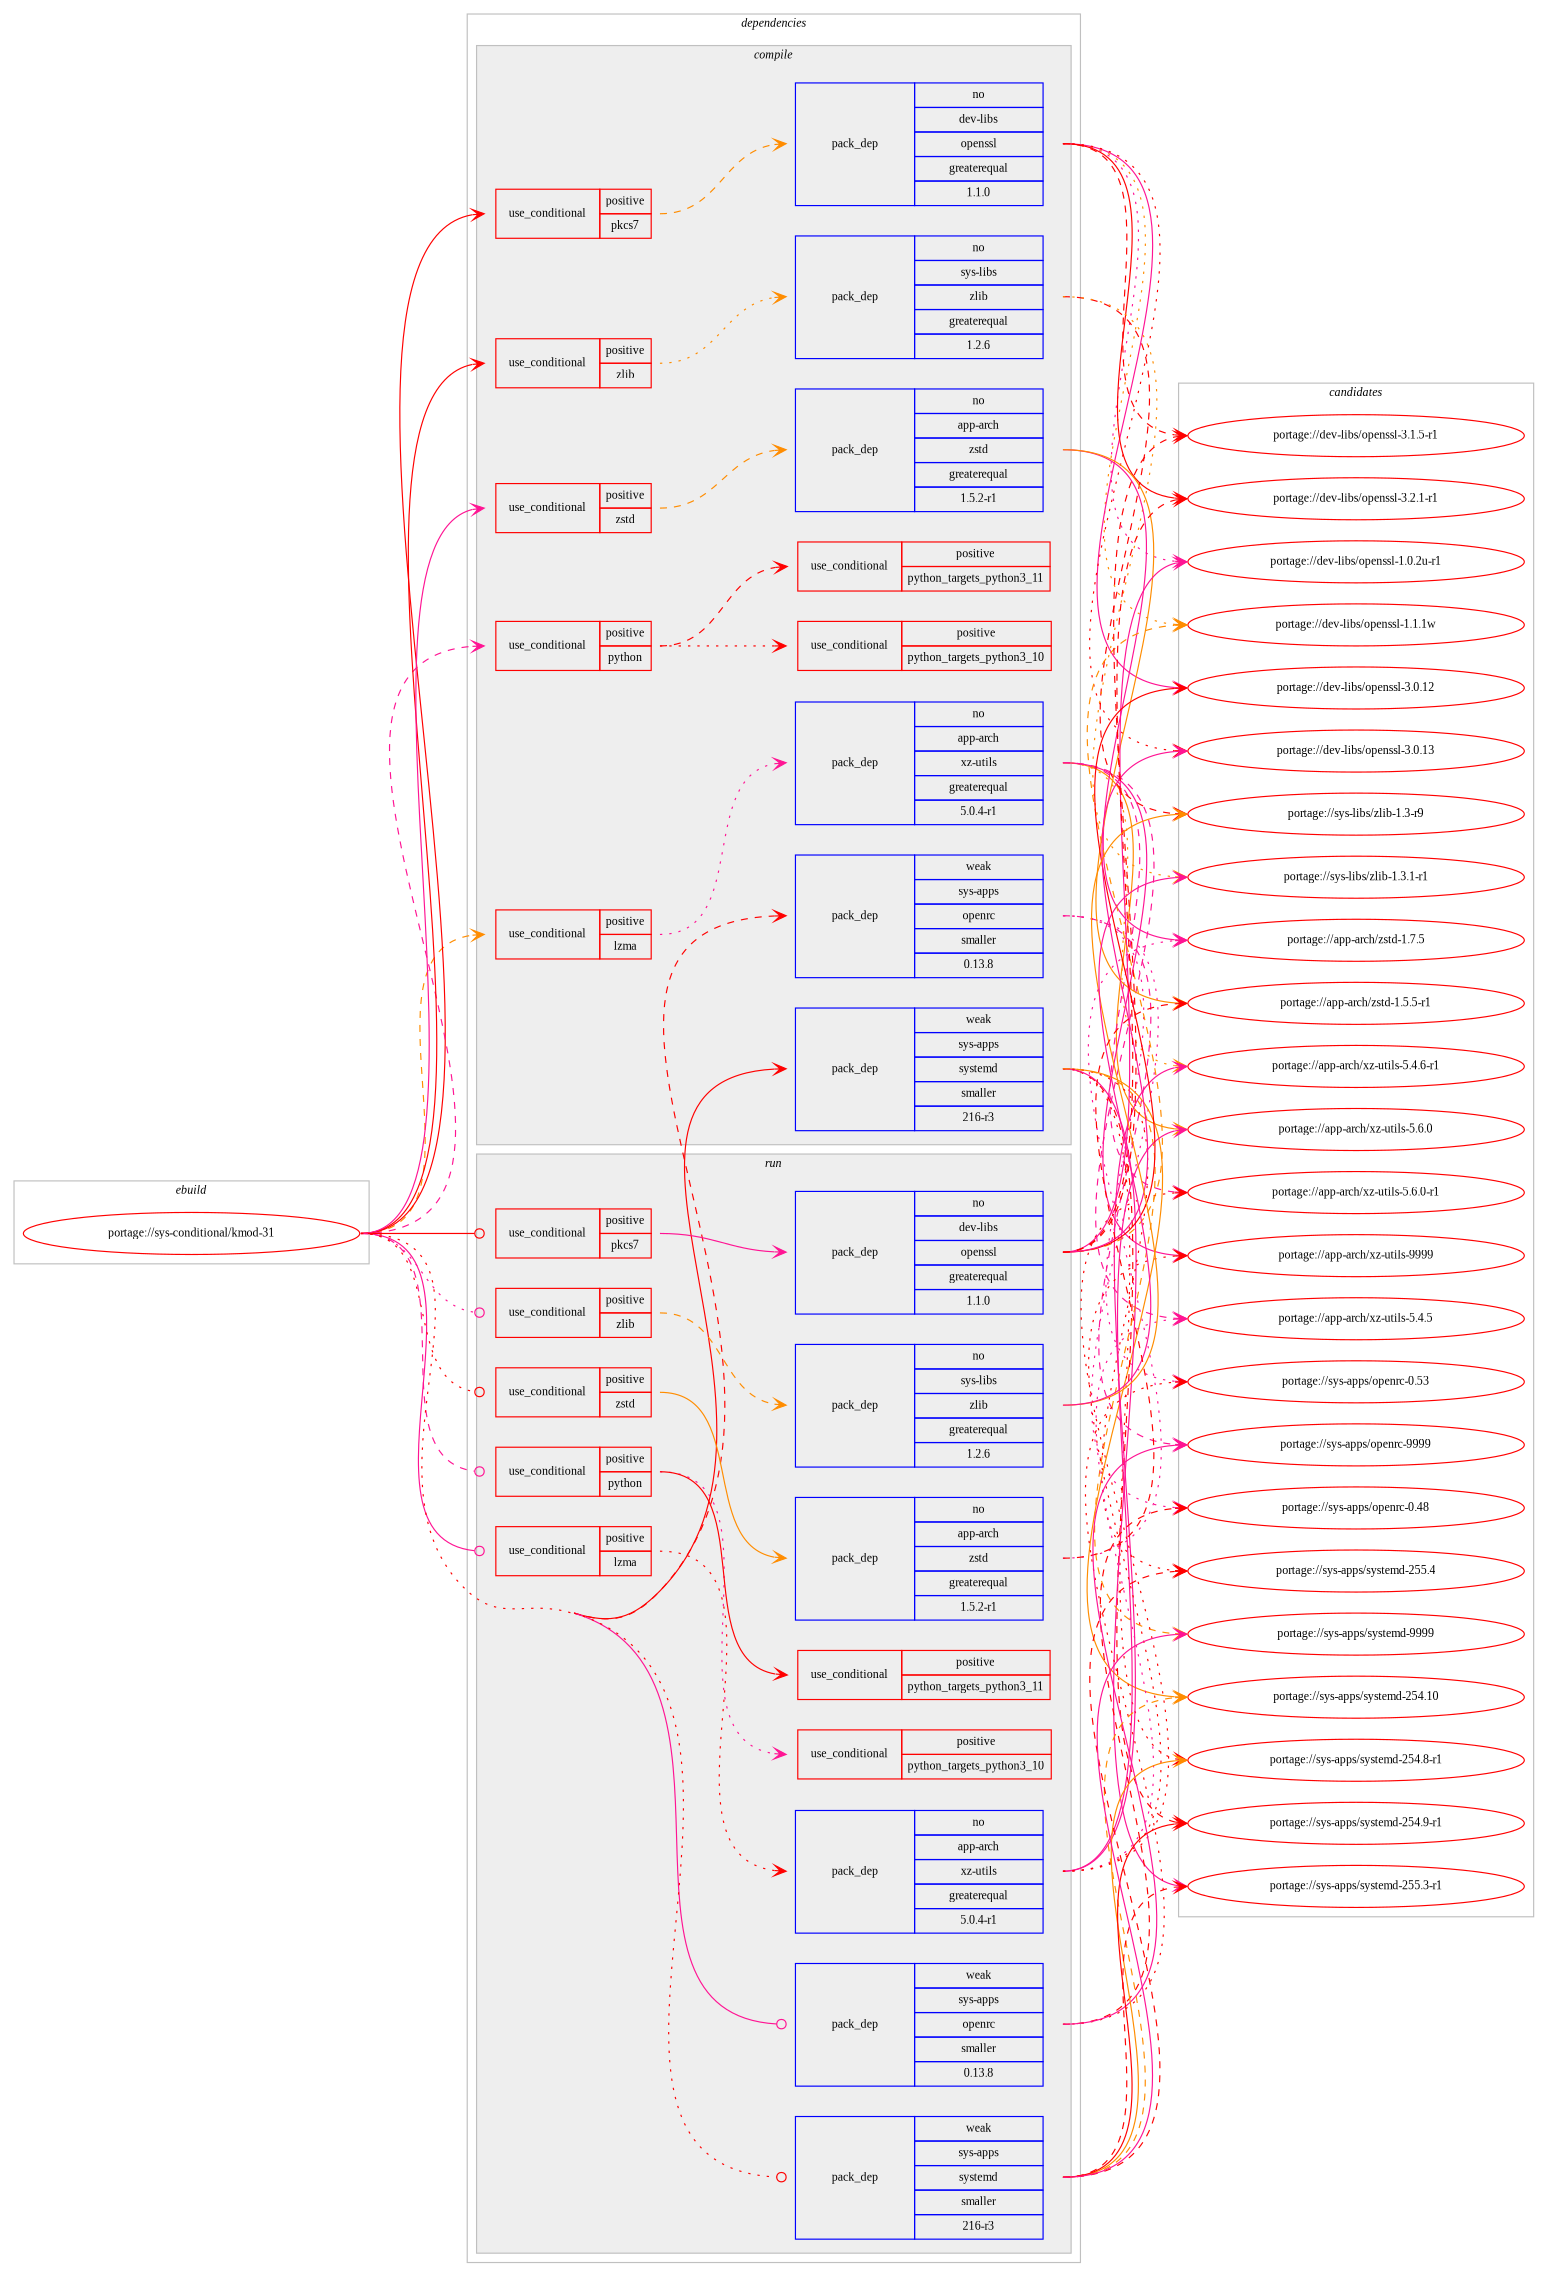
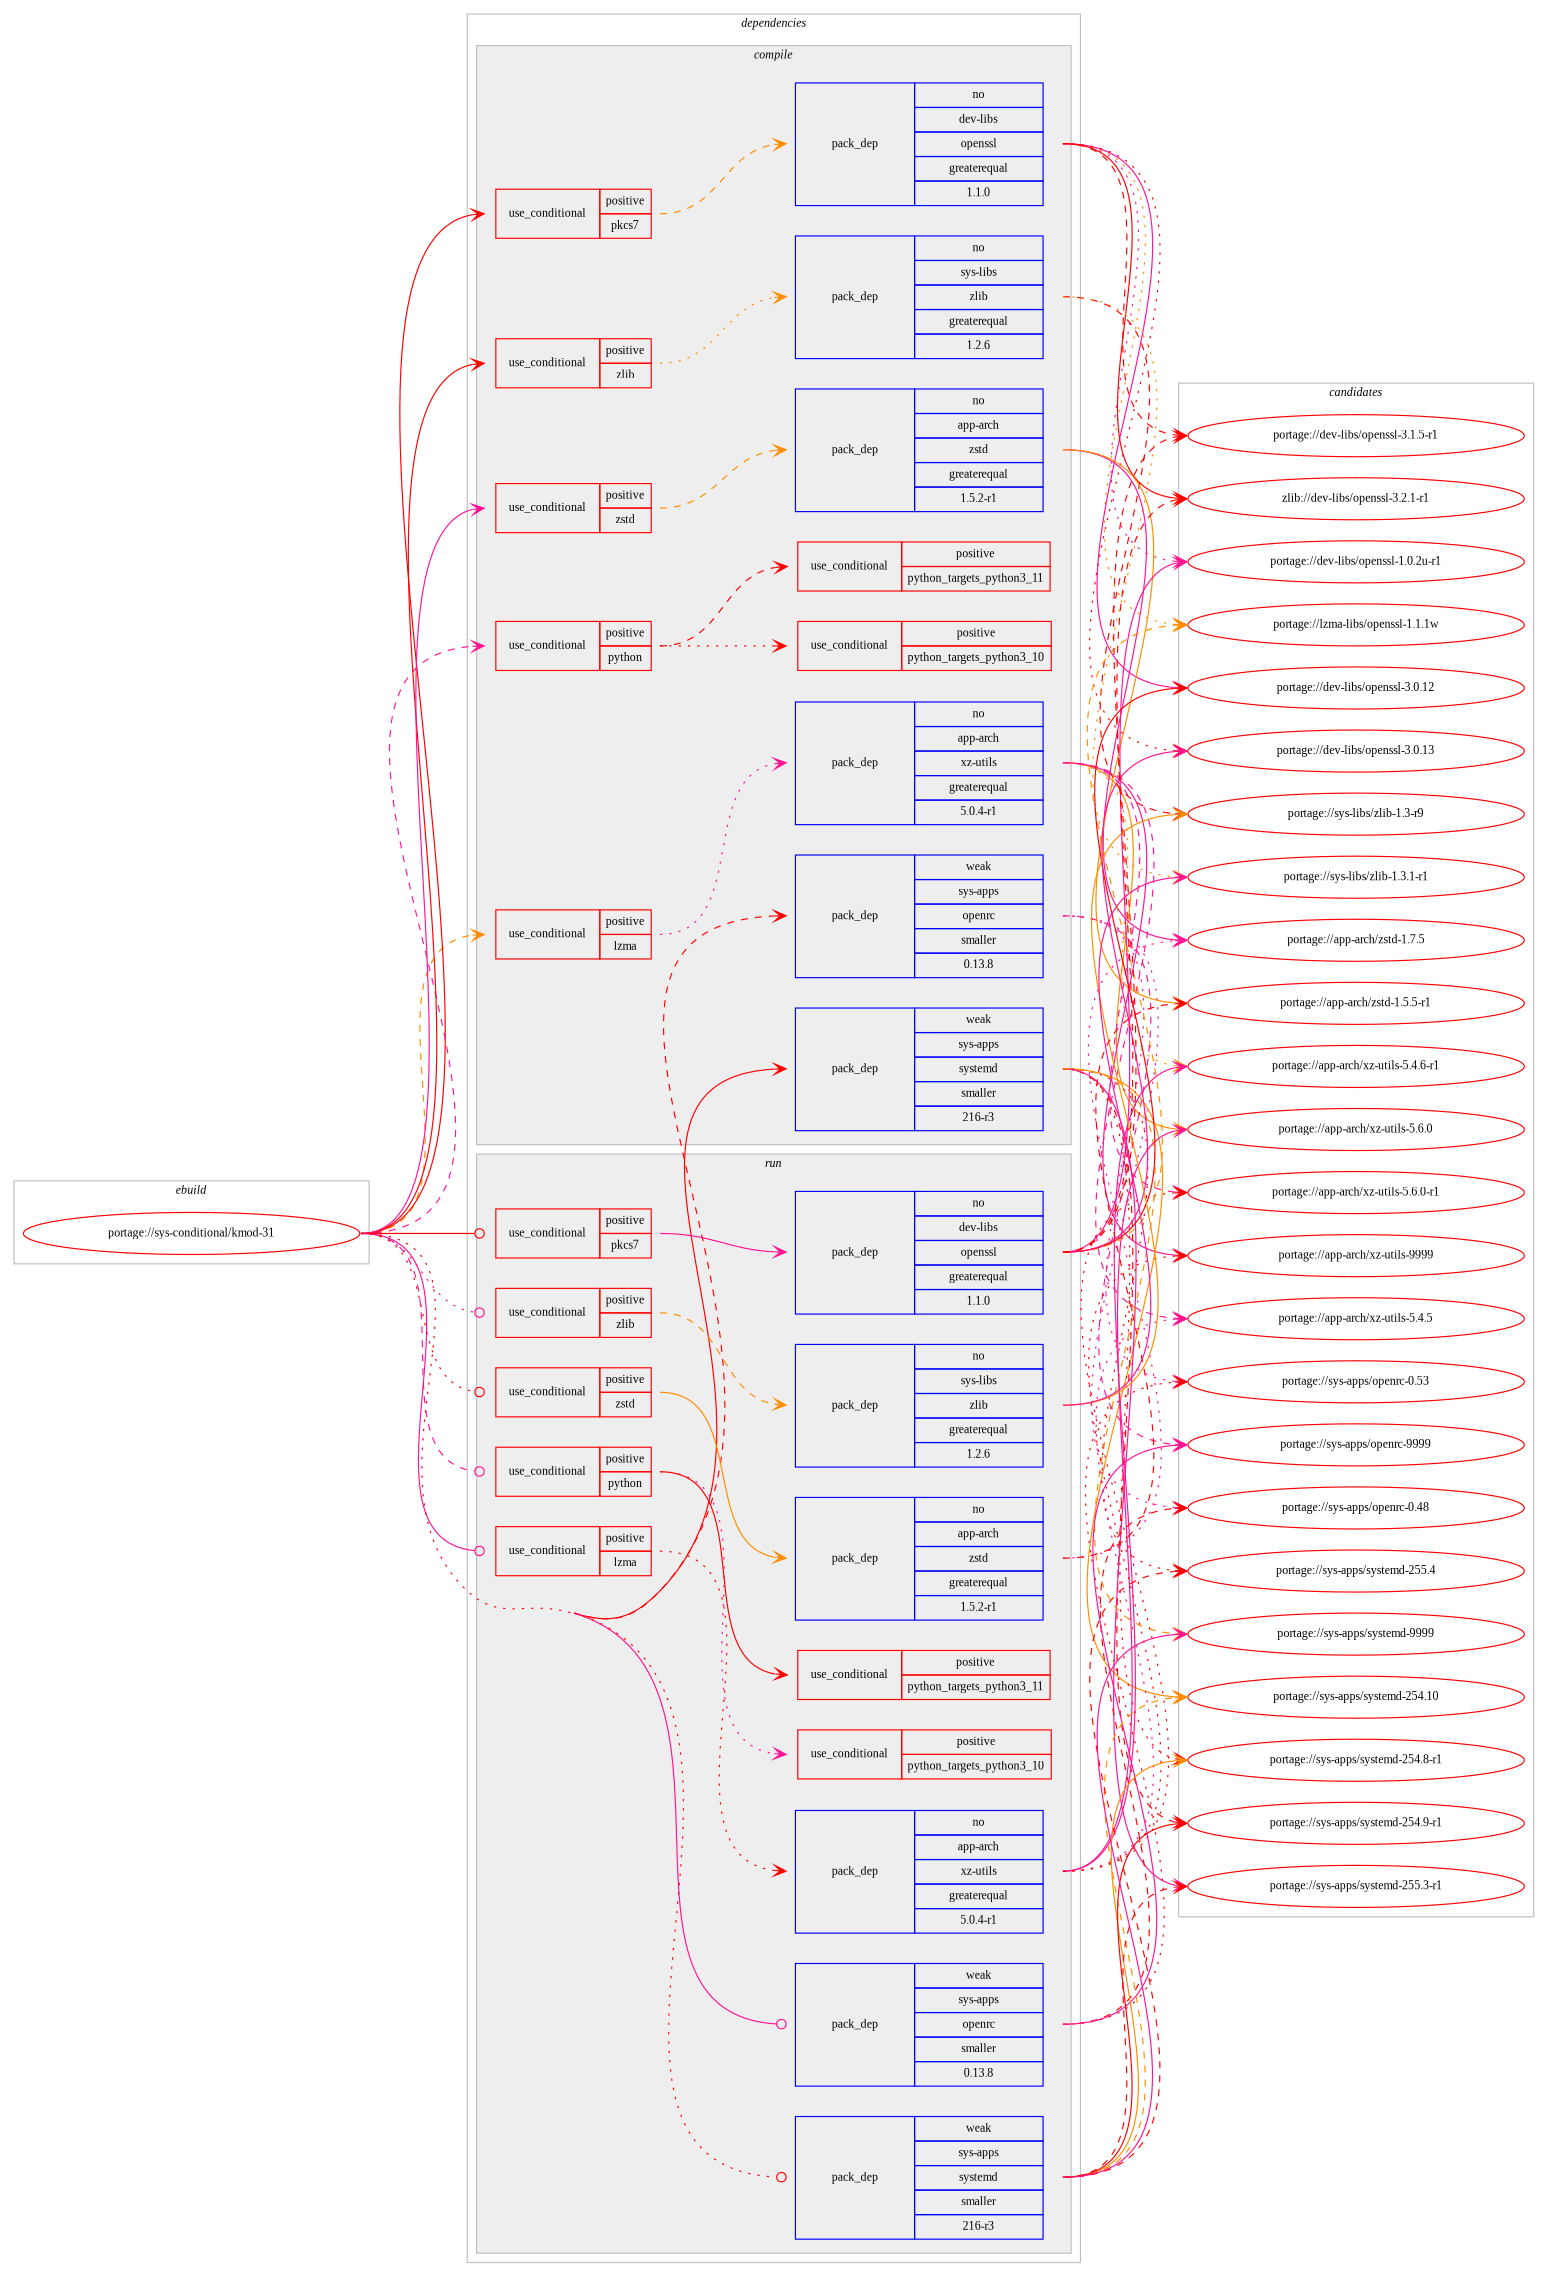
node "portage://dev-libs/openssl-3.2.1-r1": label "portage://dev-libs/openssl-3.2.1-r1" -> "zlib://dev-libs/openssl-3.2.1-r1"
node "portage://dev-libs/openssl-1.1.1w": label "portage://dev-libs/openssl-1.1.1w" -> "portage://lzma-libs/openssl-1.1.1w"
